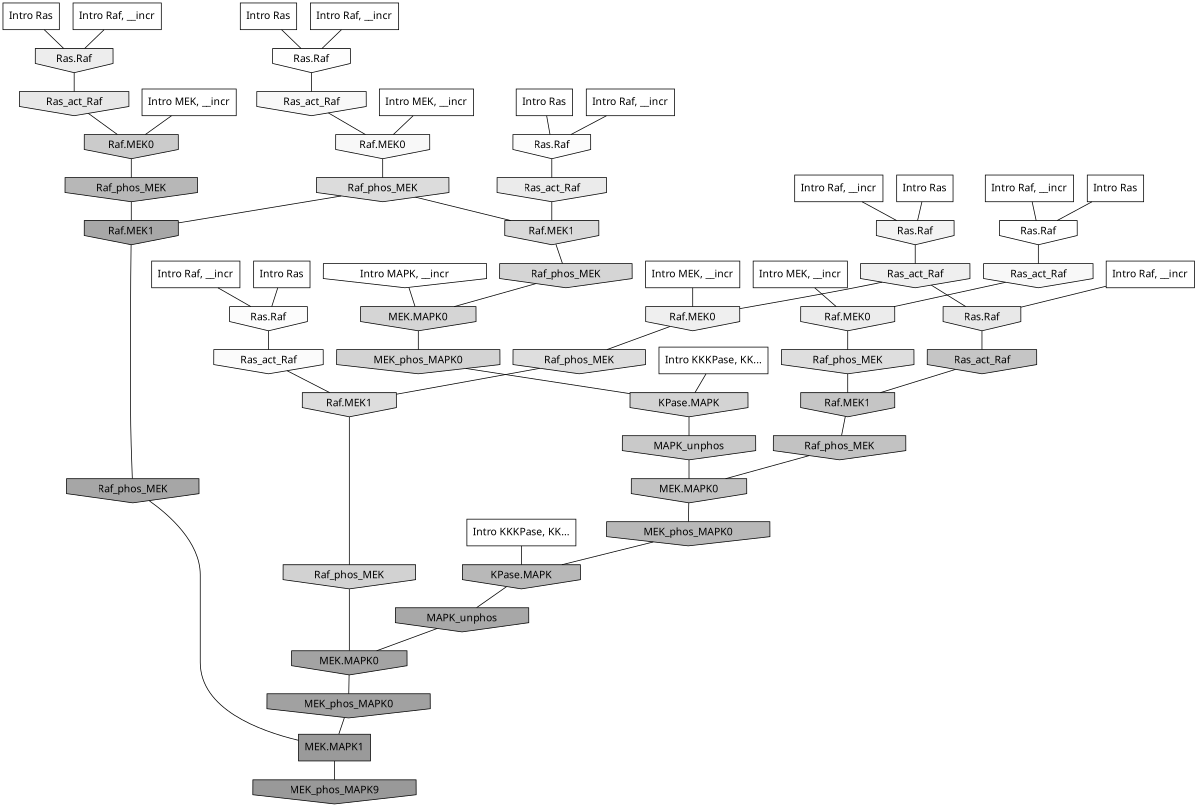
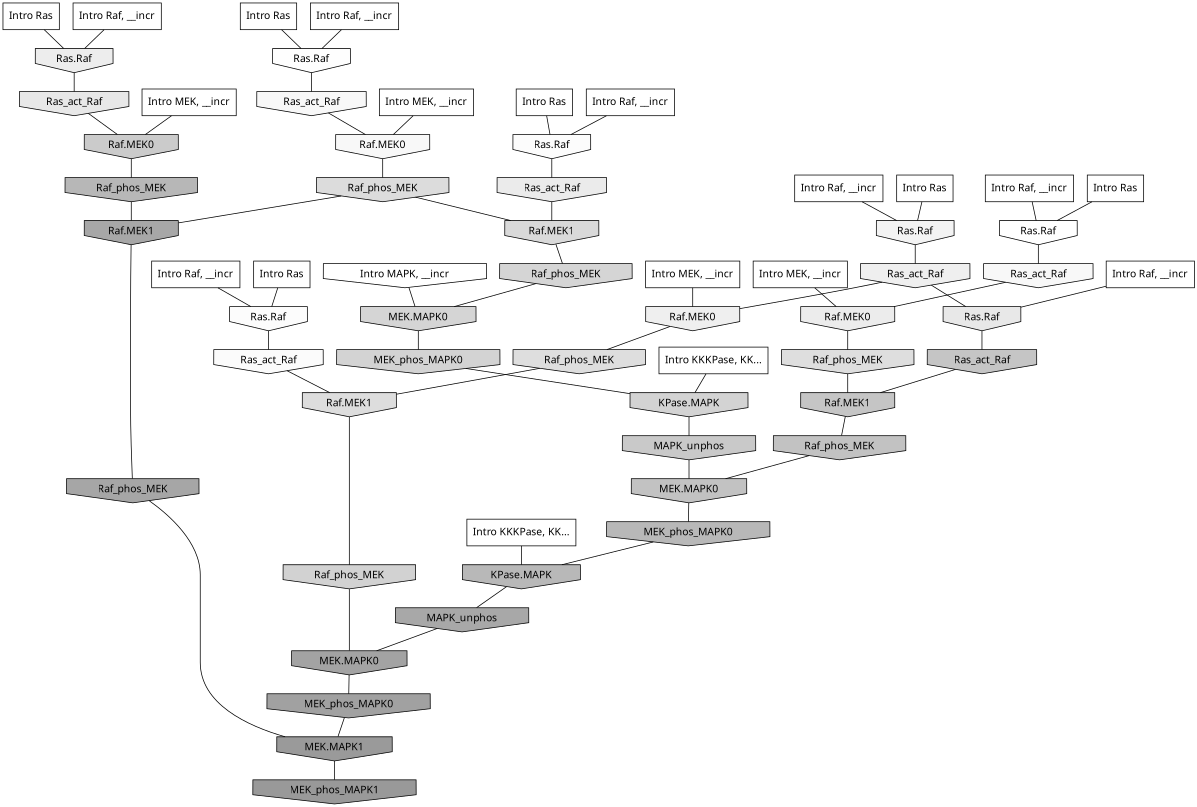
node "MEK.MAPK1": shape box -> invhouse
node "MEK_phos_MAPK9": label "MEK_phos_MAPK9" -> "MEK_phos_MAPK1"
